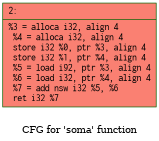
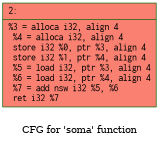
node "2:": text "%5 = load i92, ptr %3, align 4" -> "%5 = load i32, ptr %3, align 4"
